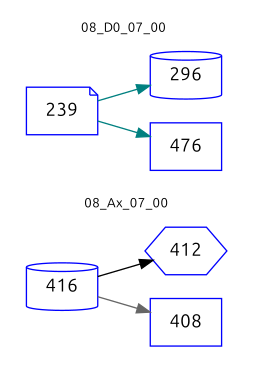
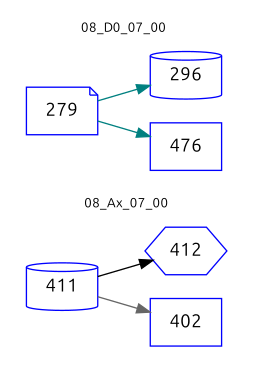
node "239": label "239" -> "279"
node "416": label "416" -> "411"
node "408": label "408" -> "402"
